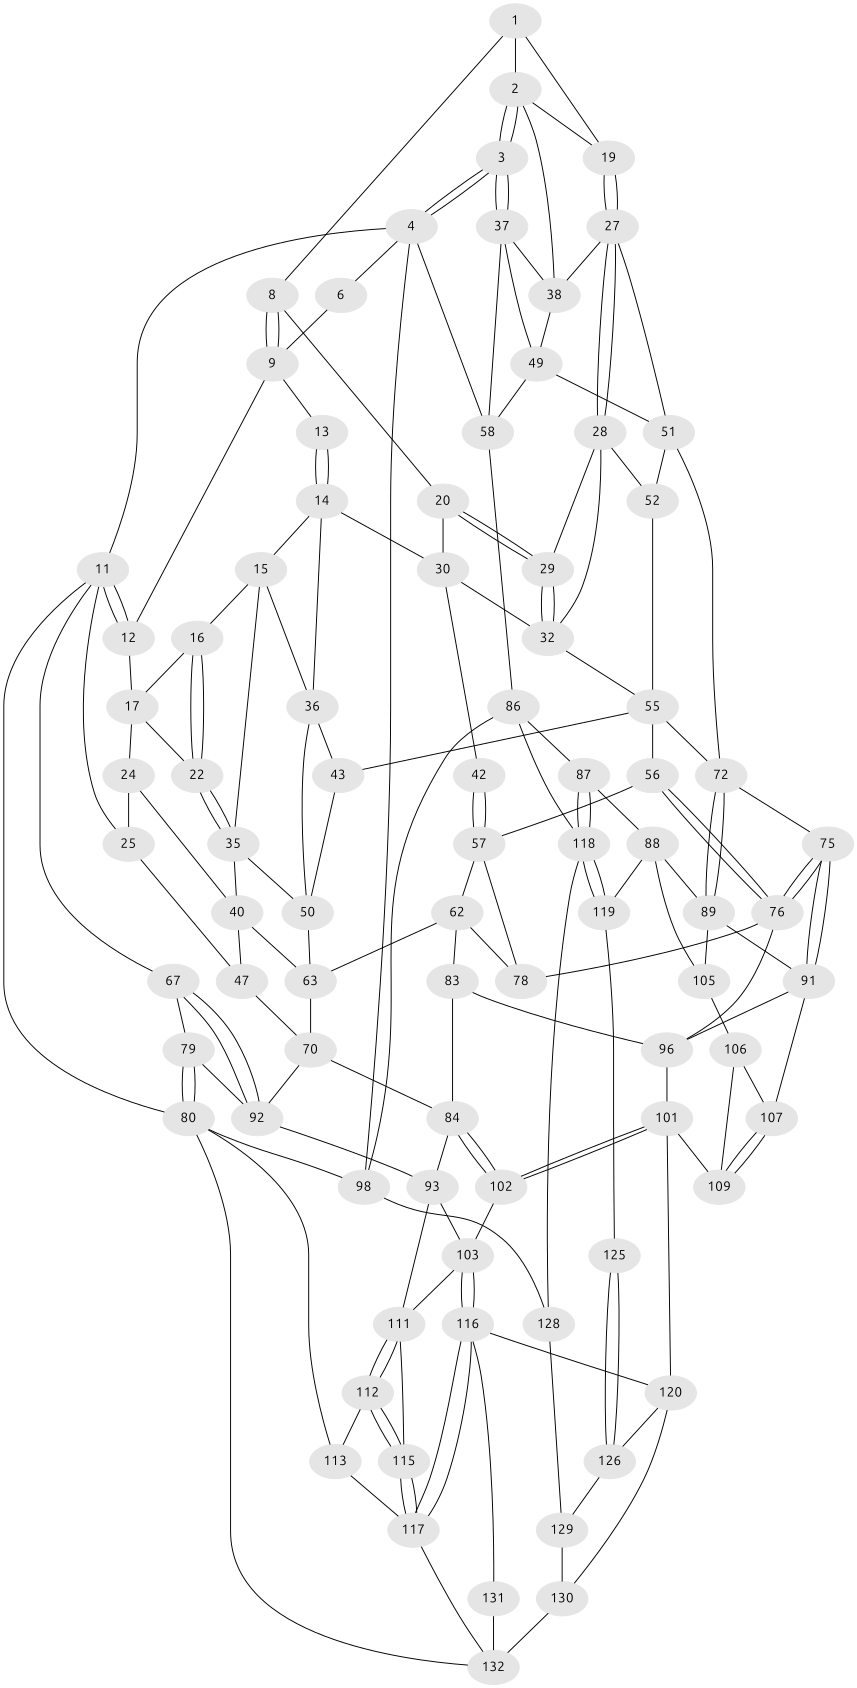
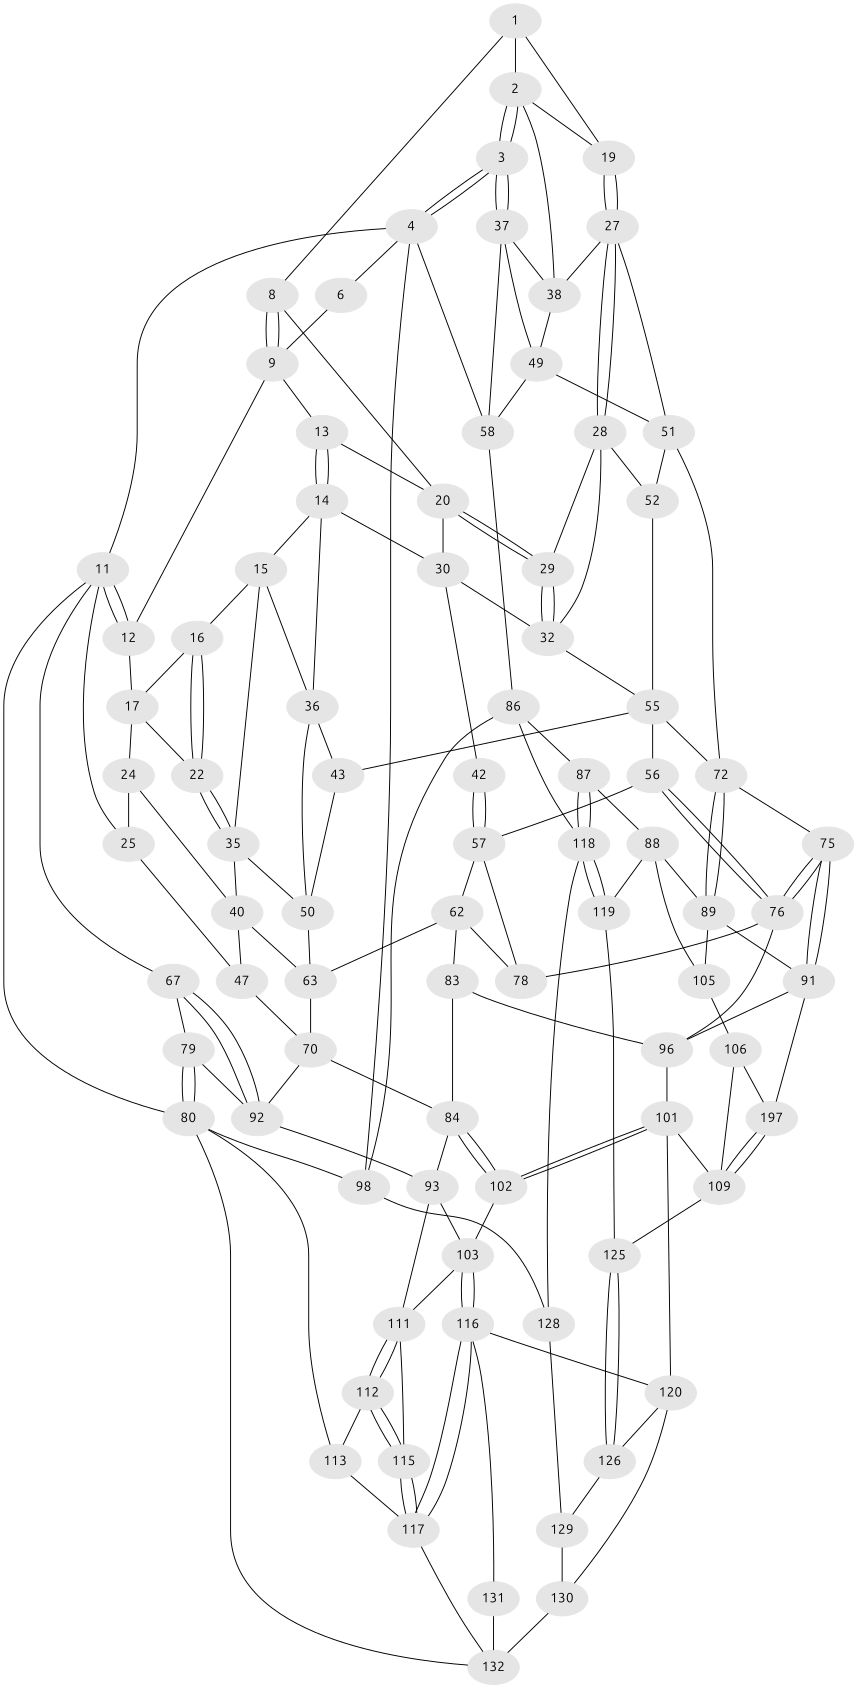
edge "13" -- "20": added
node "107": label "107" -> "197"
edge "109" -- "125": added
